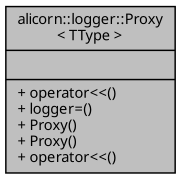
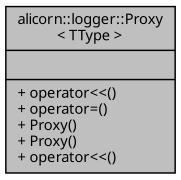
node "alicorn::logger::Proxy": text "+ logger=()" -> "+ operator=()"
